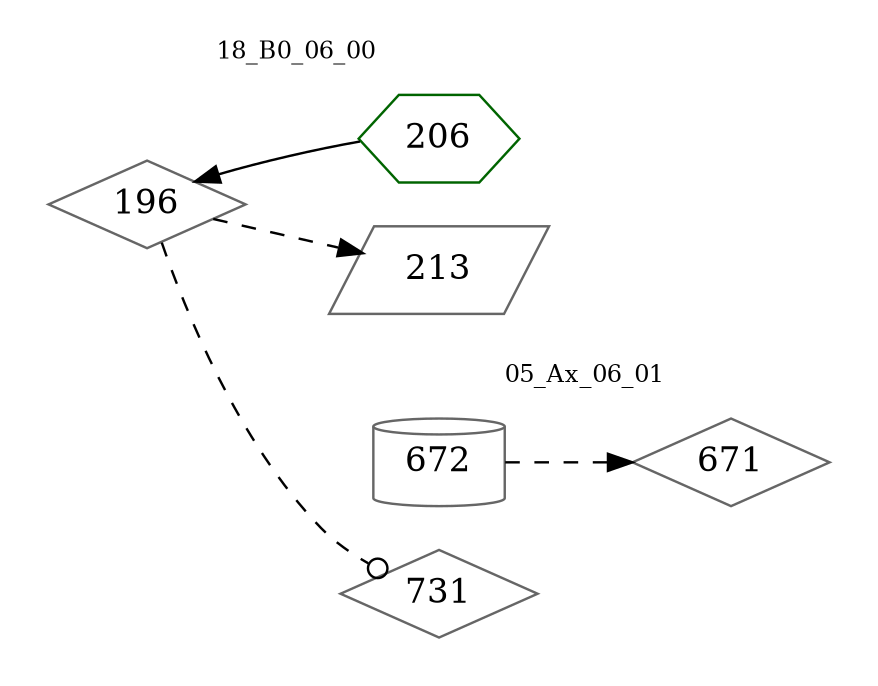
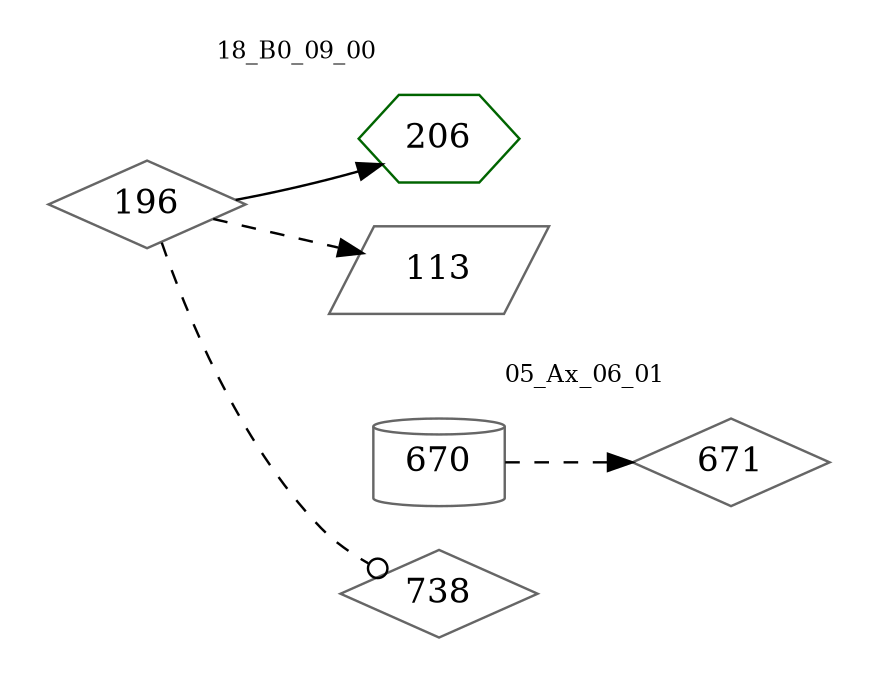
cluster "18_B0_06_00": label "18_B0_06_00" -> "18_B0_09_00"
edge "206" -> "196": reversed
node "213": label "213" -> "113"
node "672": label "672" -> "670"
node "731": label "731" -> "738"
